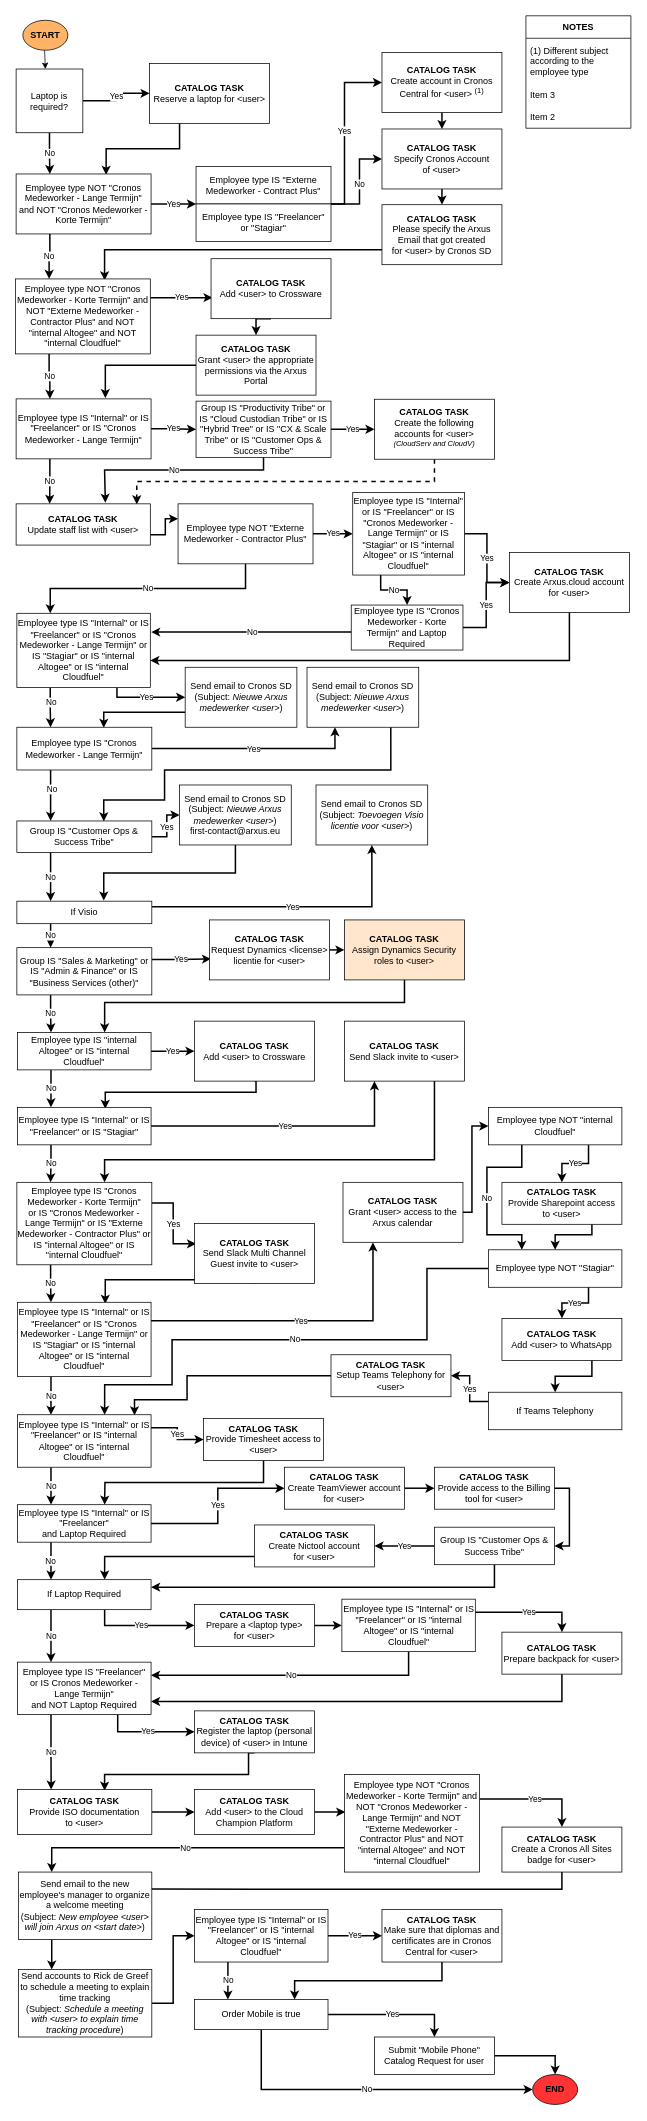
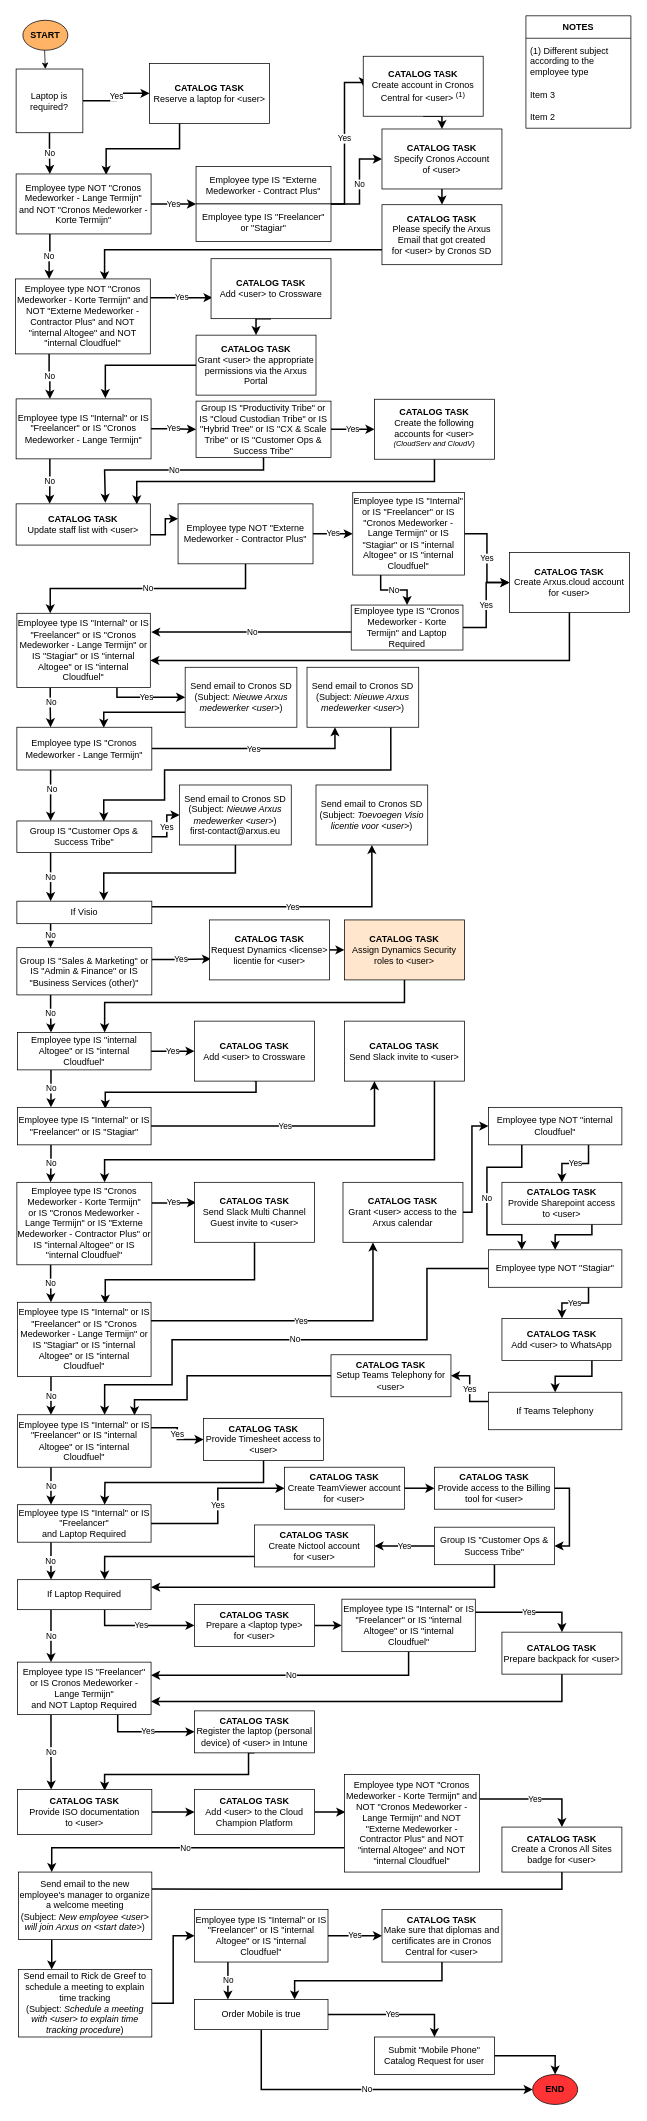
node "CATALOG TASK Create account in Cronos Central for <user> (1)": moved (442, 82) -> (423, 86)
edge "CATALOG TASK Create the following accounts for <user> (CloudServ and CloudV)" -> "CATALOG TASK Update staff list with <user>": style dashed -> solid
node "CATALOG TASK Send Slack Multi Channel Guest invite to <user>": moved (255, 1254) -> (255, 1212)
node "Send accounts to Rick de Greef to schedule a meeting to explain time tracking (Subject: Schedule a meeting with <user> to explain time tracking procedure)": label "Send accounts to Rick de Greef to schedule a meeting to explain time tracking (Subject: Schedule a meeting with <user> to explain time tracking procedure)" -> "Send email to Rick de Greef to schedule a meeting to explain time tracking (Subject: Schedule a meeting with <user> to explain time tracking procedure)"
